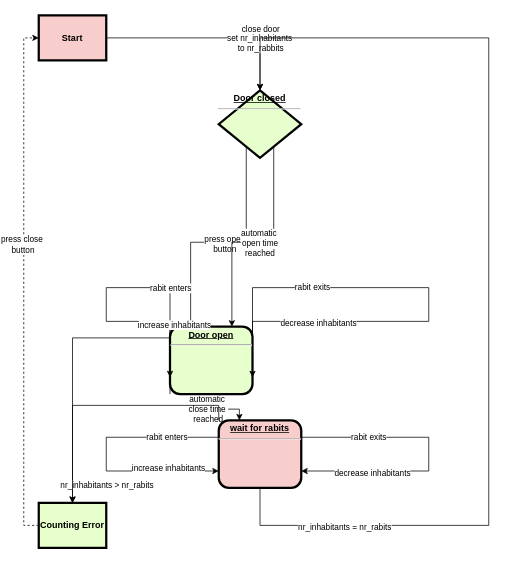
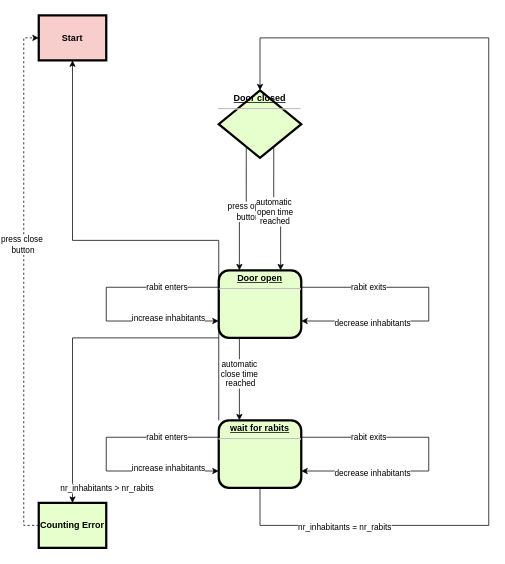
edge "Start" -> "Door closed": removed, label "close door set nr_inhabitants to nr_rabbits"
node "Door open": moved (211, 360) -> (260, 304)
edge "wait for rabits" -> "Counting Error": now "wait for rabits" -> "Start"
node "wait for rabits": fillcolor #f8cecc -> #e6ffcc
